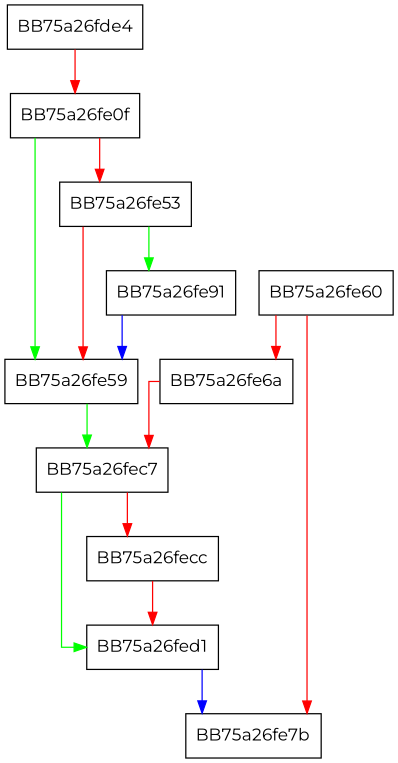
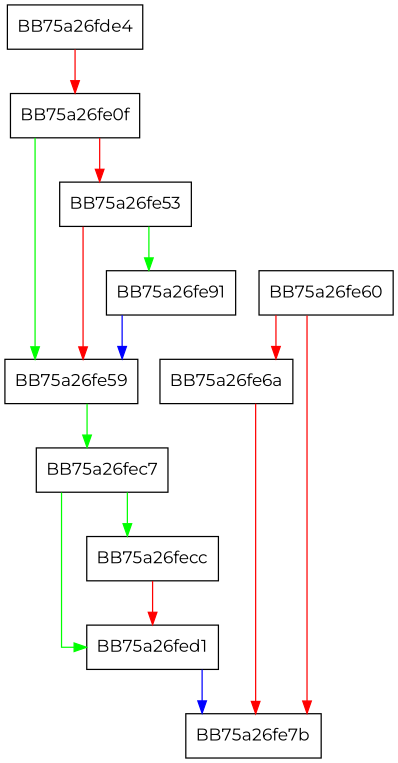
edge "BB75a26fe6a" -> "BB75a26fec7": now "BB75a26fe6a" -> "BB75a26fe7b"
edge "BB75a26fec7" -> "BB75a26fecc": color red -> green
